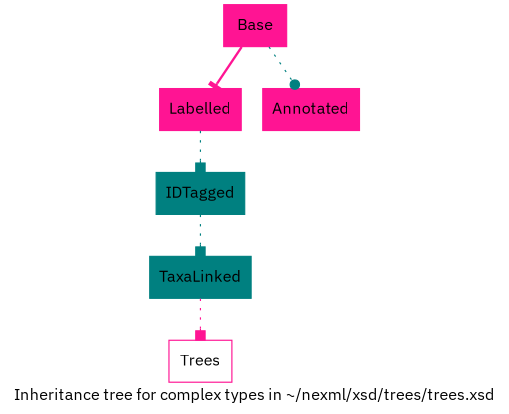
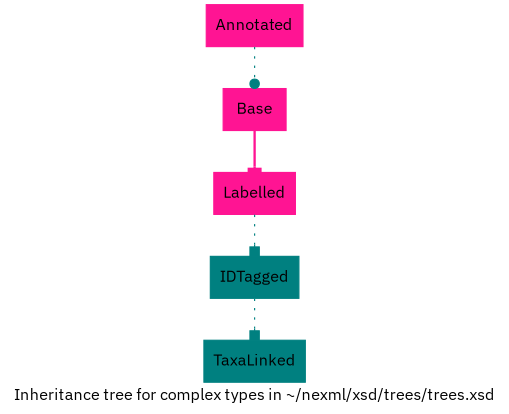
edge "Base" -> "Annotated": reversed
node "Trees": removed
